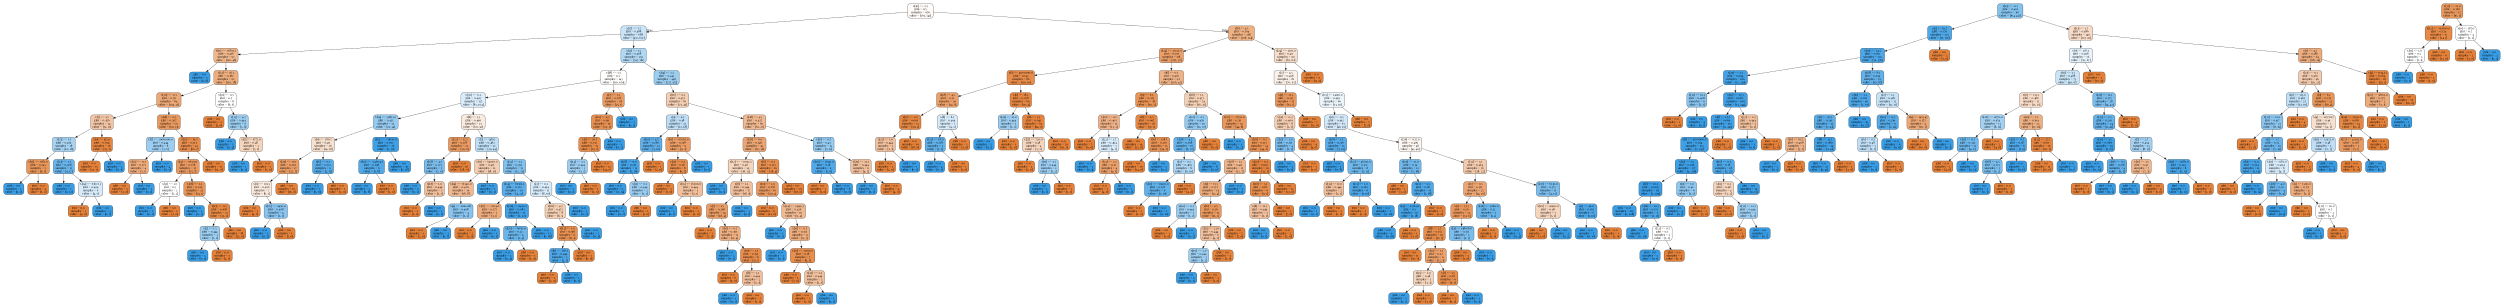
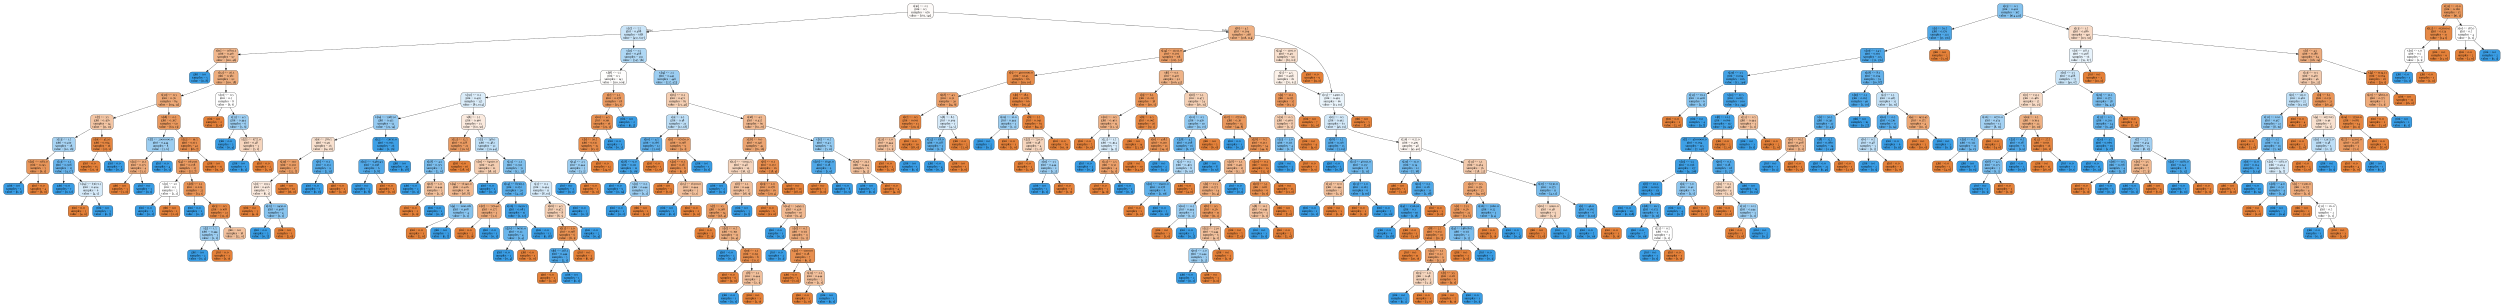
edge "x[8] <= 4.5 gini = 0.394 samples = 268 value = [308, 114]" -> "x[24] <= 3507.0 gini = 0.49 samples = 90 value = [83, 62]": now "x[8] <= 4.5 gini = 0.394 samples = 268 value = [308, 114]" -> "x[25] <= 14190.0 gini = 0.499 samples = 66 value = [53, 59]"
node "gini = 0.0 samples = 18 value = [32, 0]": fillcolor #e58139 -> #f2c09c
